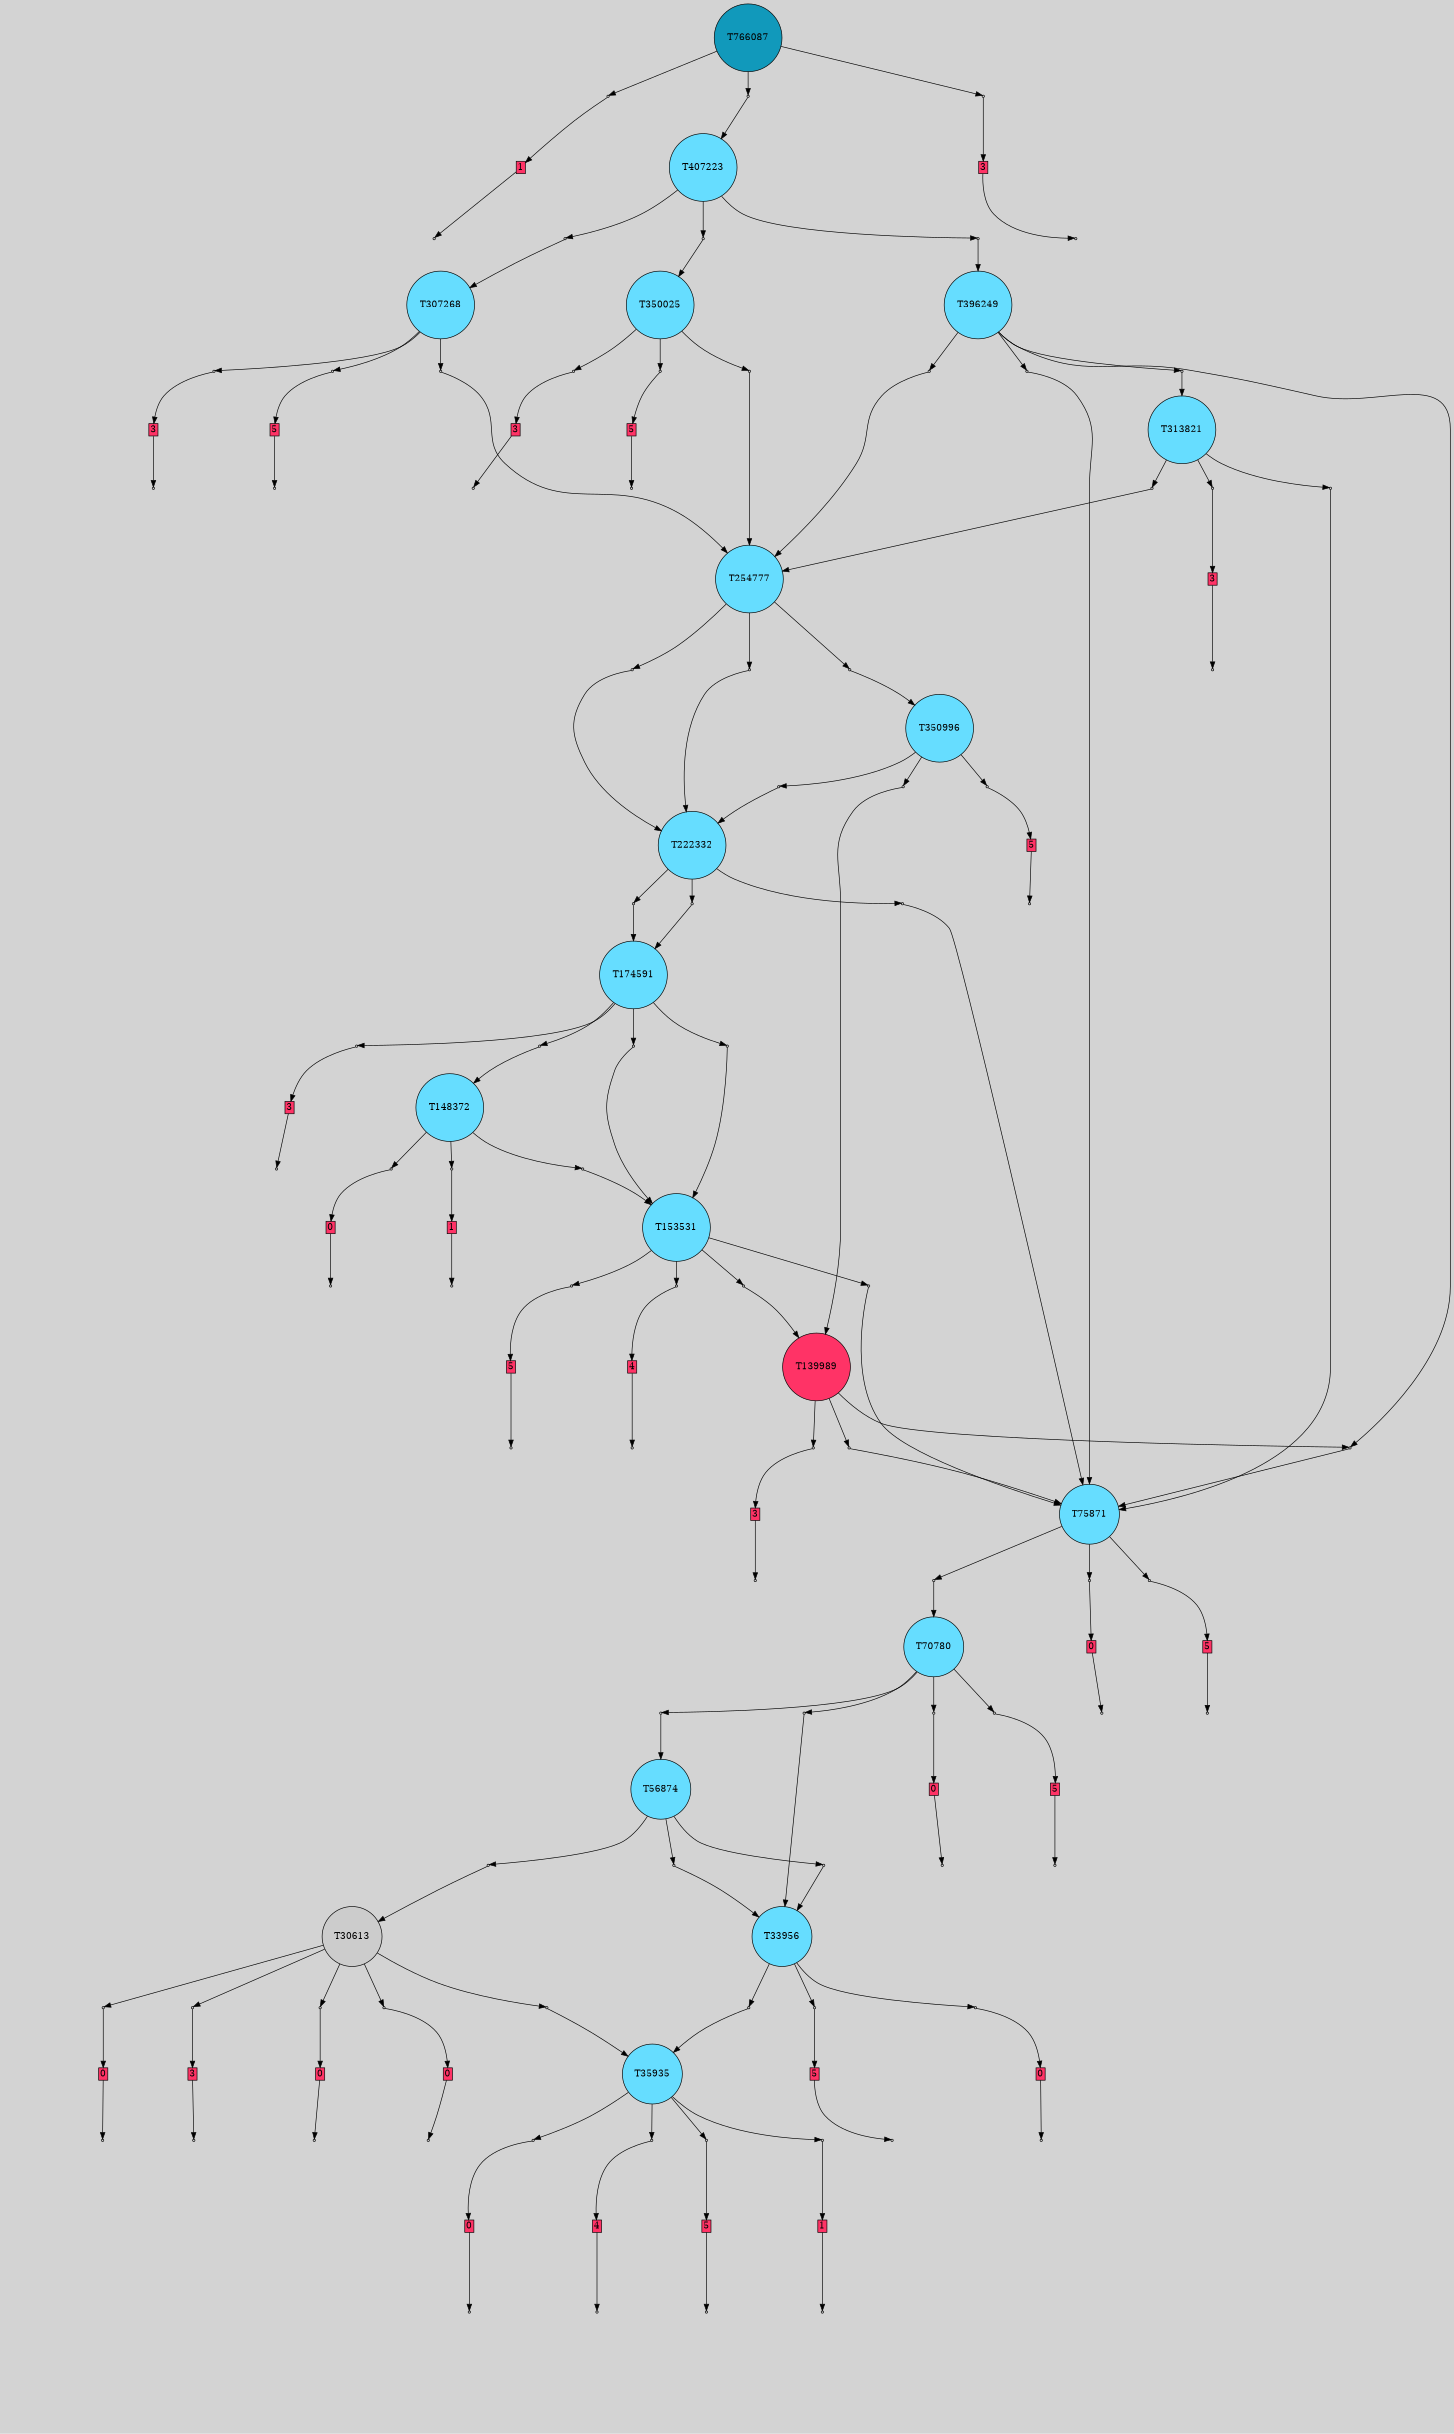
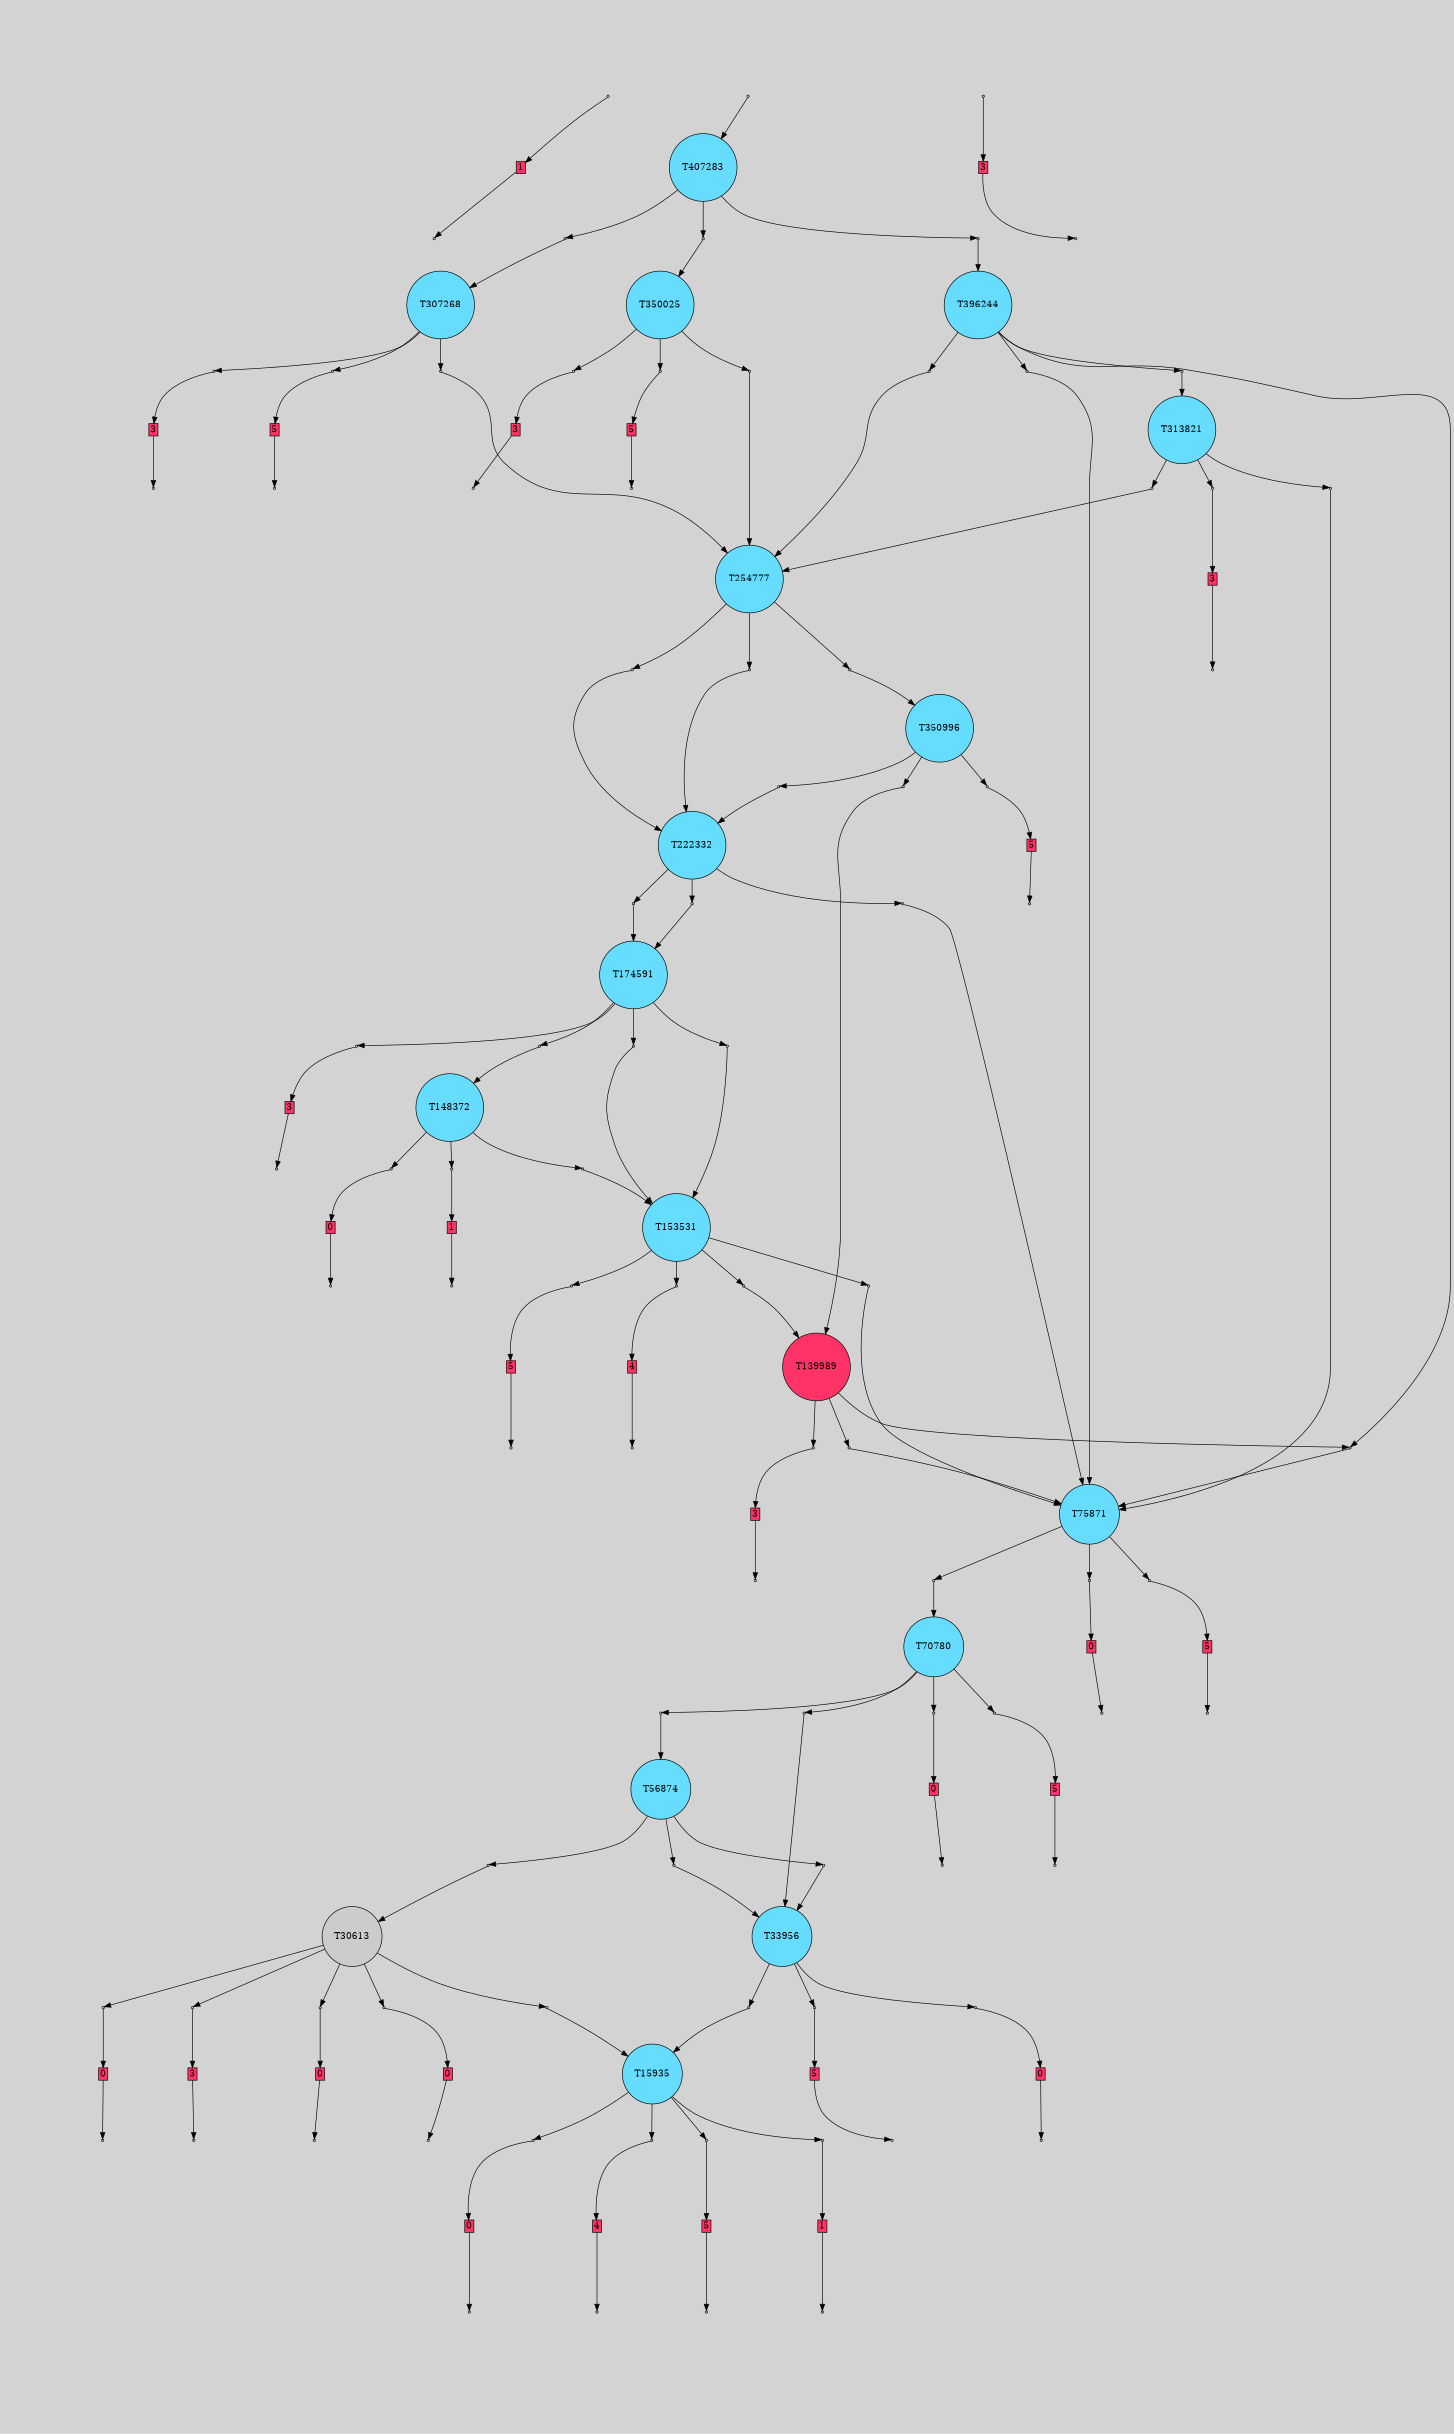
node "T766087": removed
node "T407223": label "T407223" -> "T407283"
node "T396249": label "T396249" -> "T396244"
node "T35935": label "T35935" -> "T15935"
